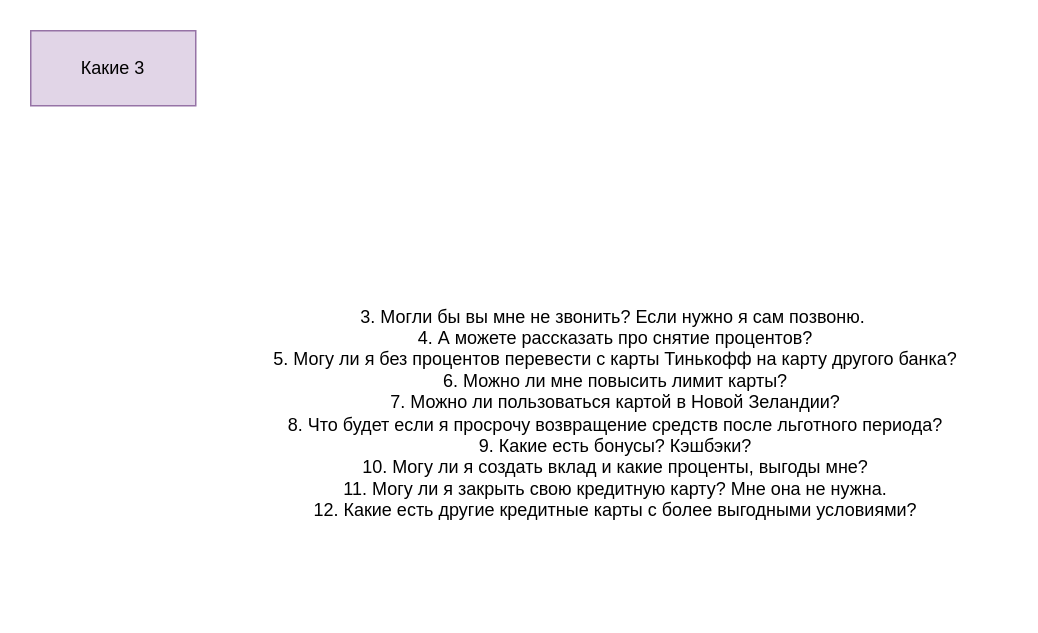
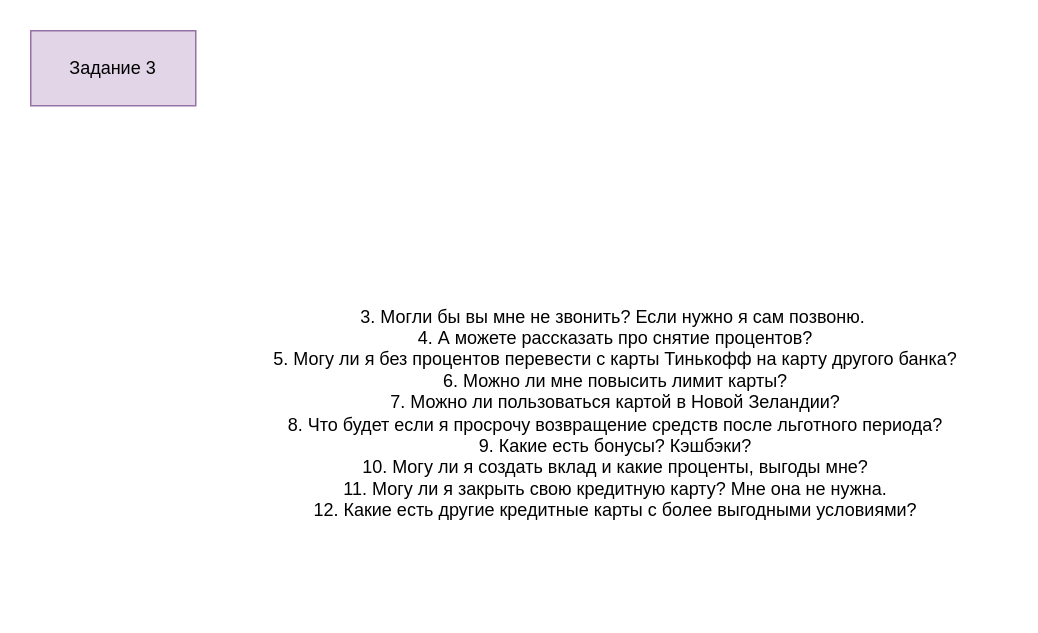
node "Какие 3": label "Какие 3" -> "Задание 3"
